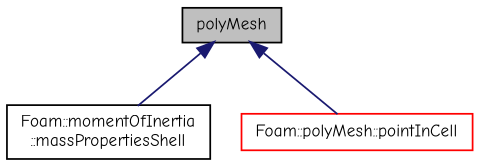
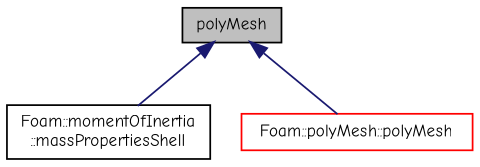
node "Foam::polyMesh::pointInCell": label "Foam::polyMesh::pointInCell" -> "Foam::polyMesh::polyMesh"
